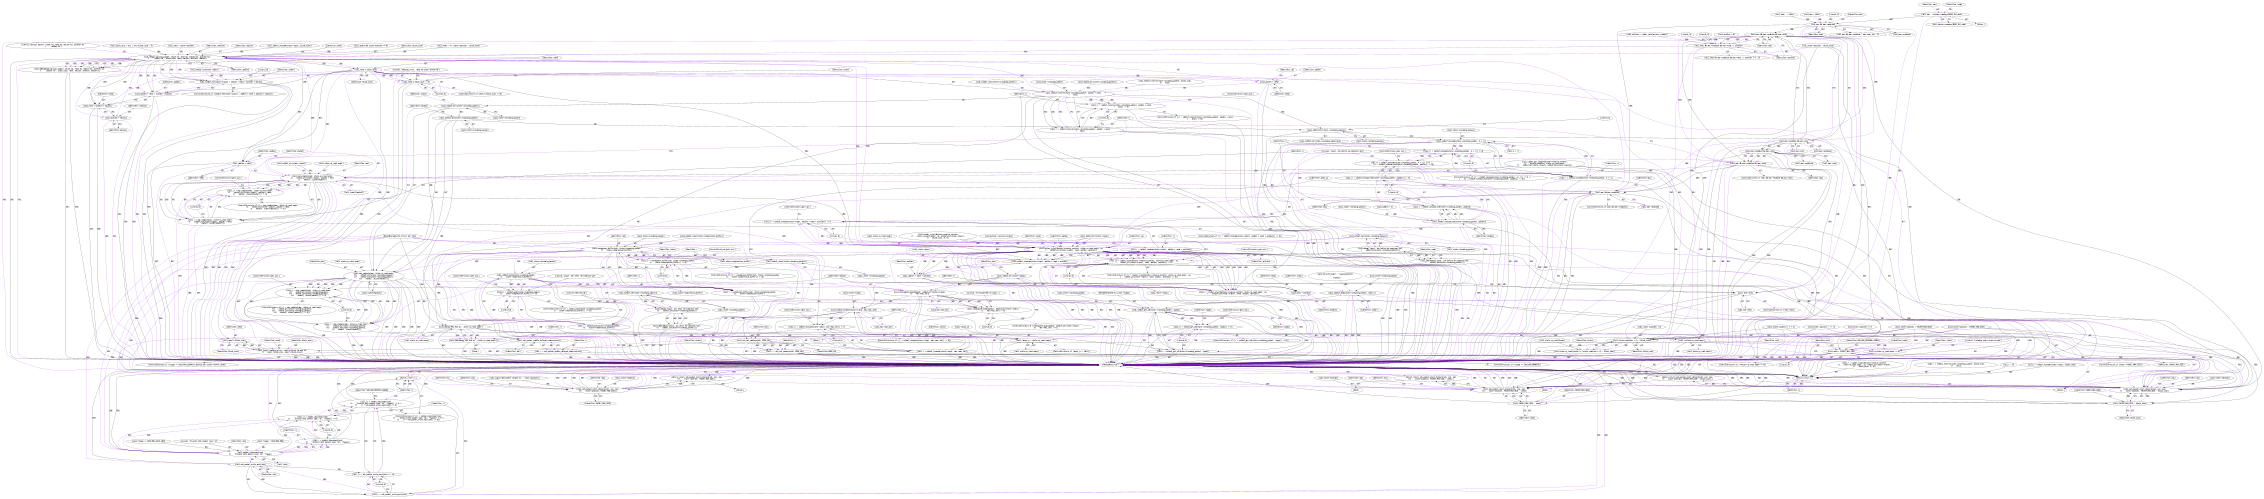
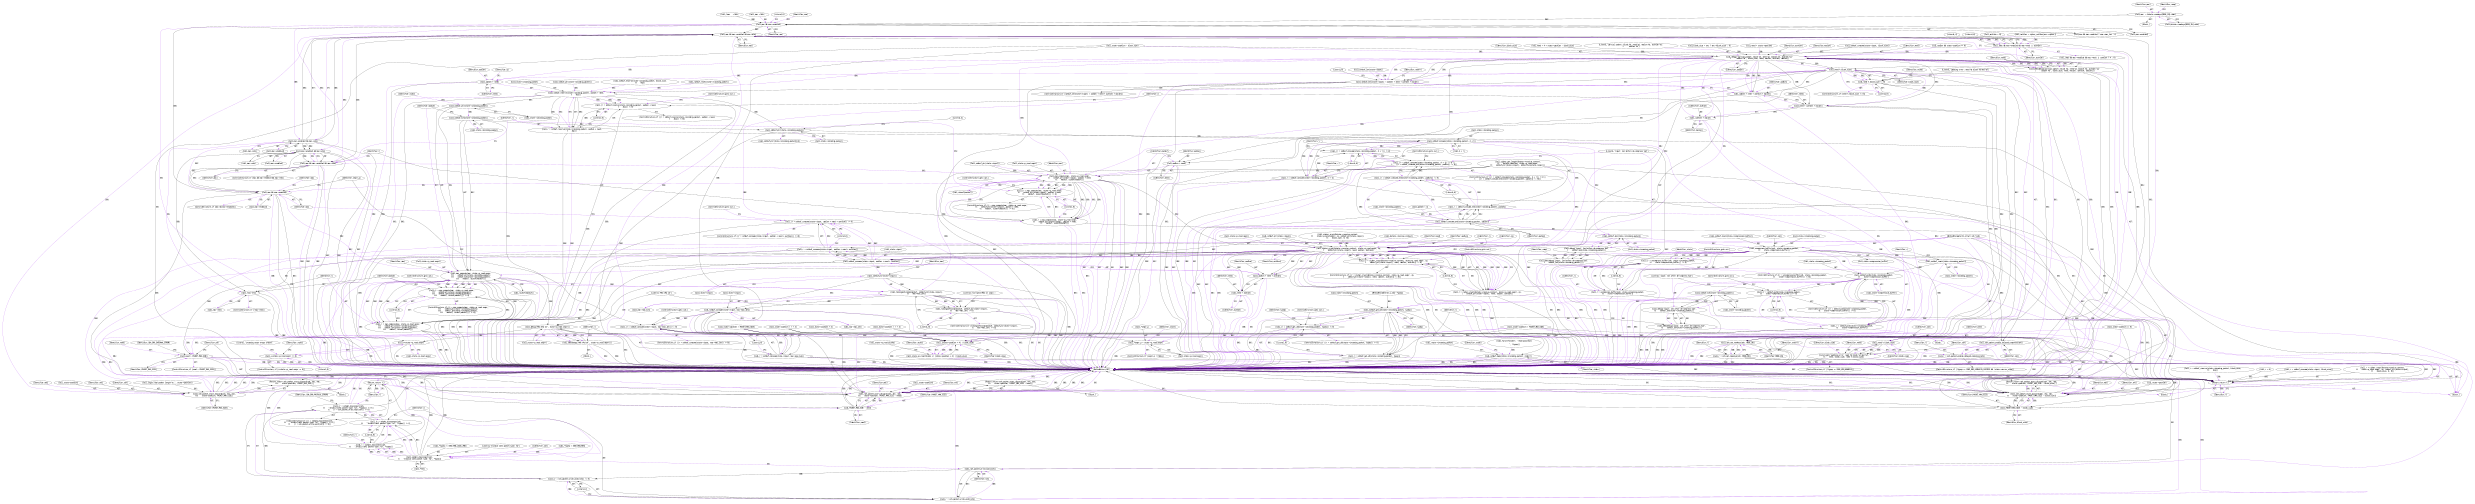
edge "(Call,need + authlen)" -> "(Call,aadlen + need + authlen)": added, label "AST:"
edge "(Call,sshbuf_dump(state->incoming_packet, stderr))" -> "(Call,sshbuf_get_u8(state->incoming_packet, typep))": reversed
